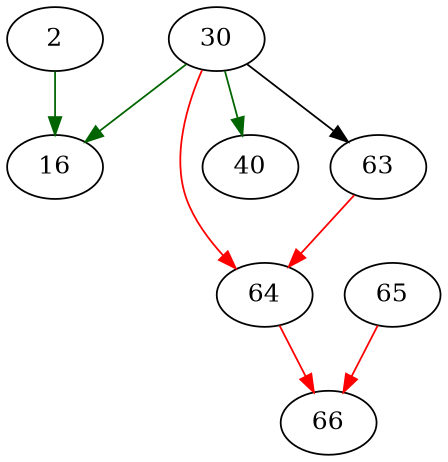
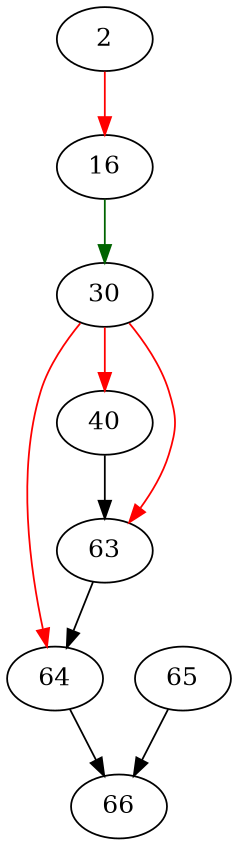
edge "2" -> "16": color darkgreen -> red
edge "30" -> "40": color darkgreen -> red
edge "30" -> "16": reversed
edge "30" -> "63": color black -> red
edge "63" -> "64": color red -> black
edge "64" -> "66": color red -> black
edge "65" -> "66": color red -> black
edge "40" -> "63": added
